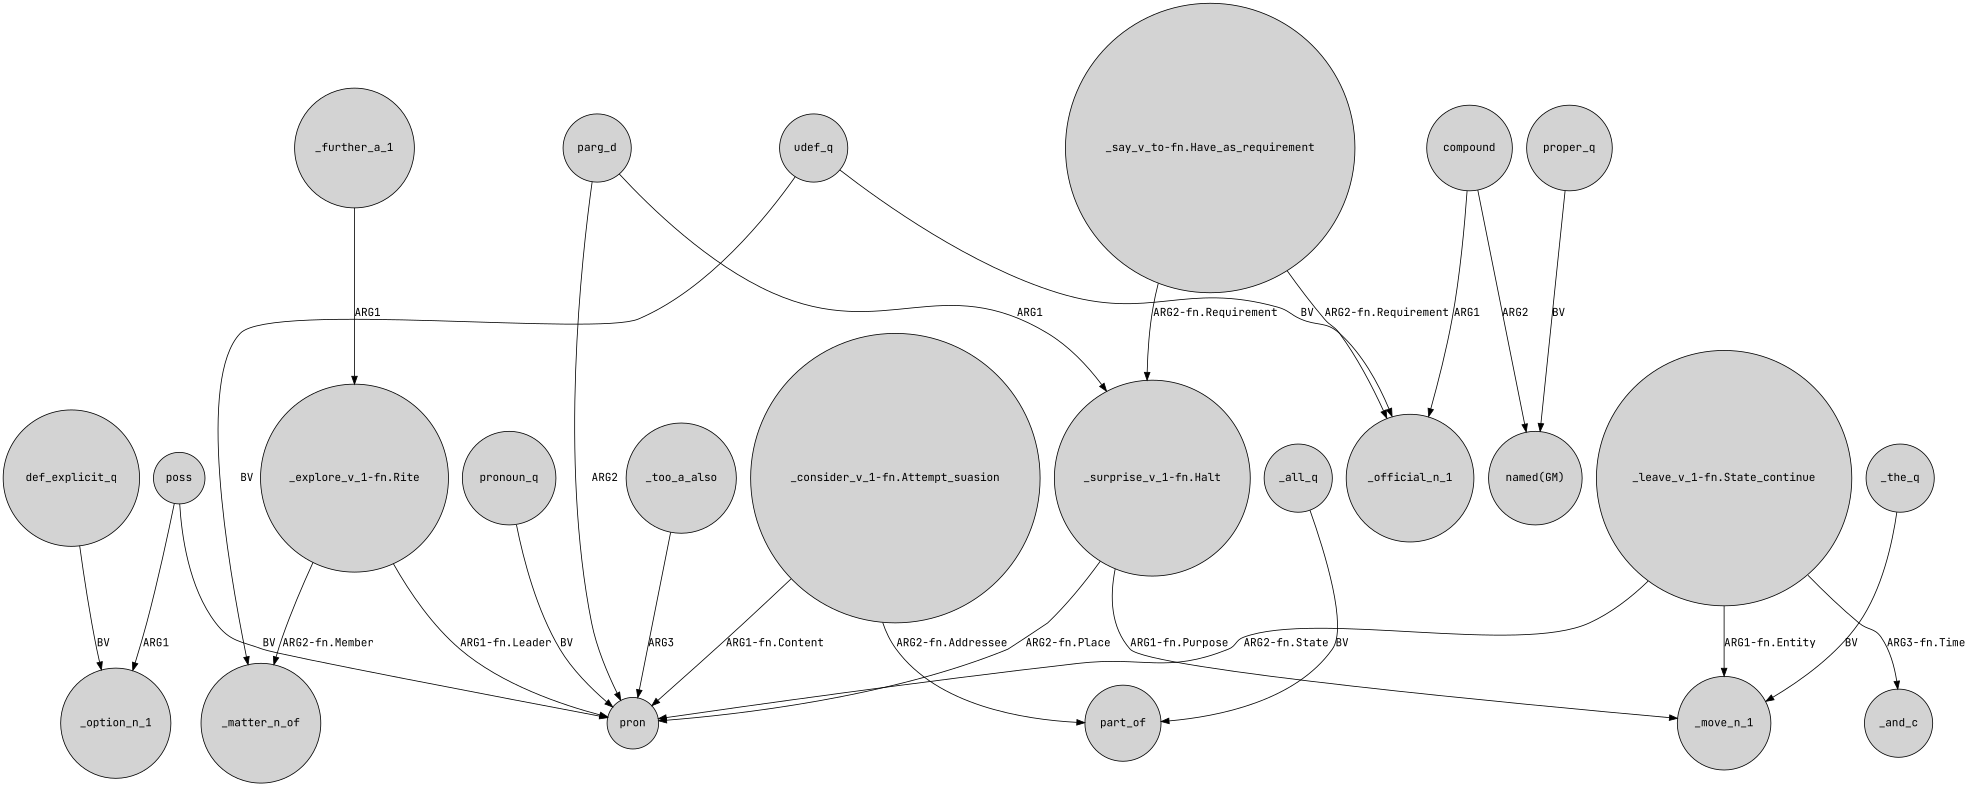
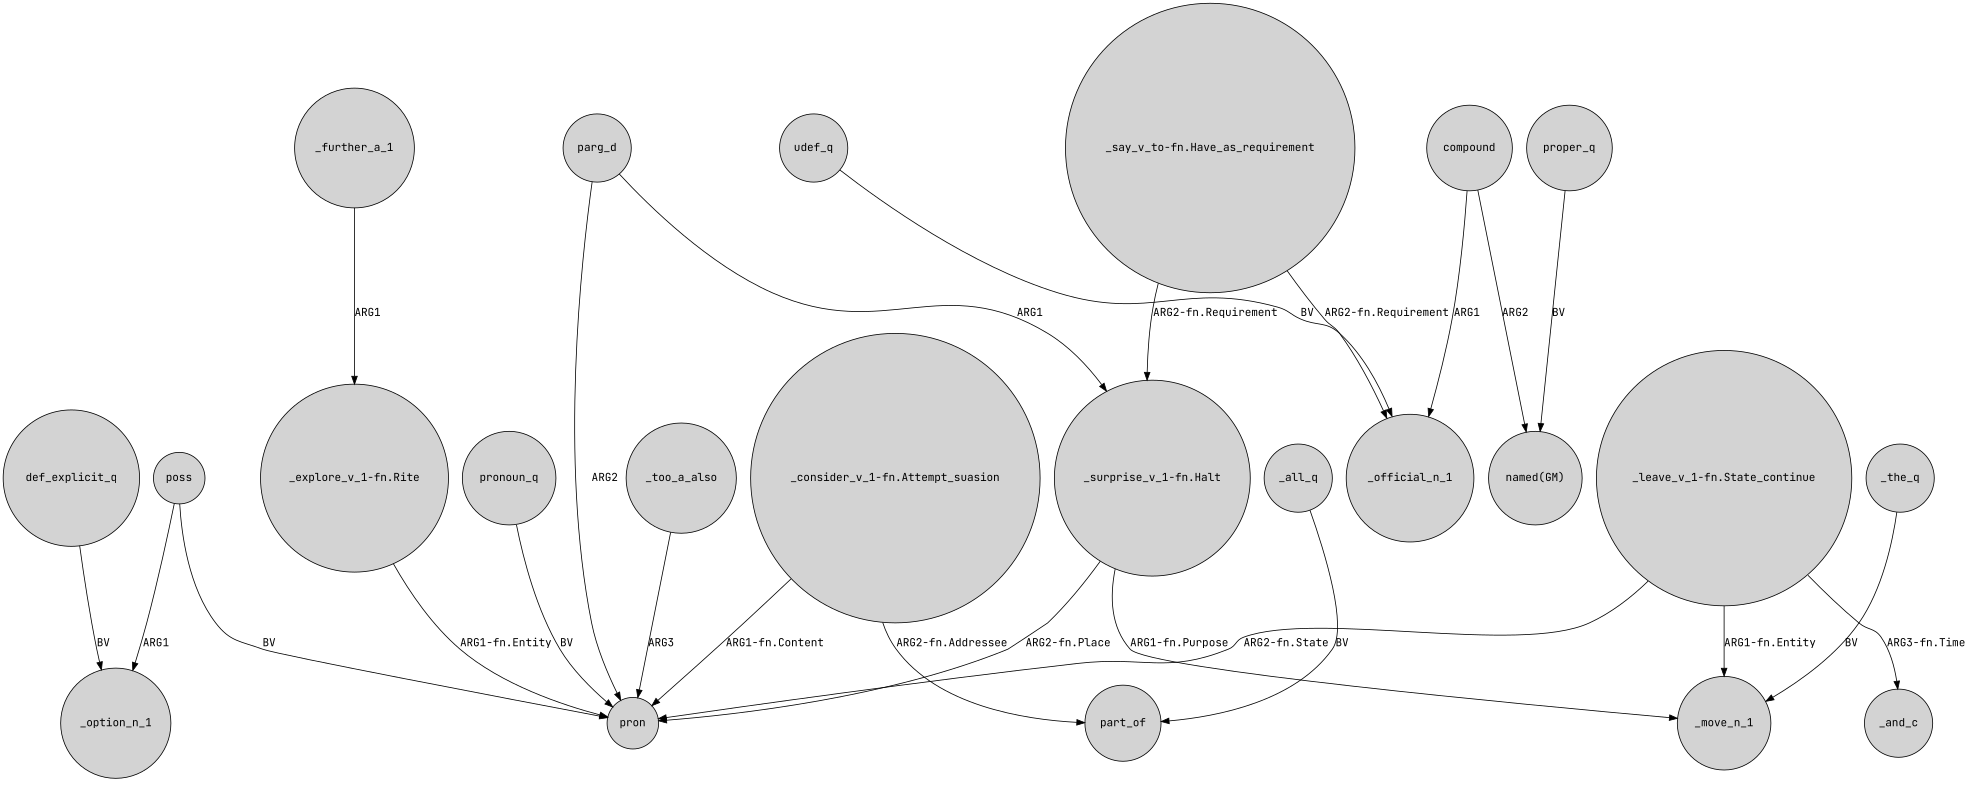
edge "_explore_v_1-fn.Rite" -> "pron": label "ARG1-fn.Leader" -> "ARG1-fn.Entity"
node "_matter_n_of": removed
